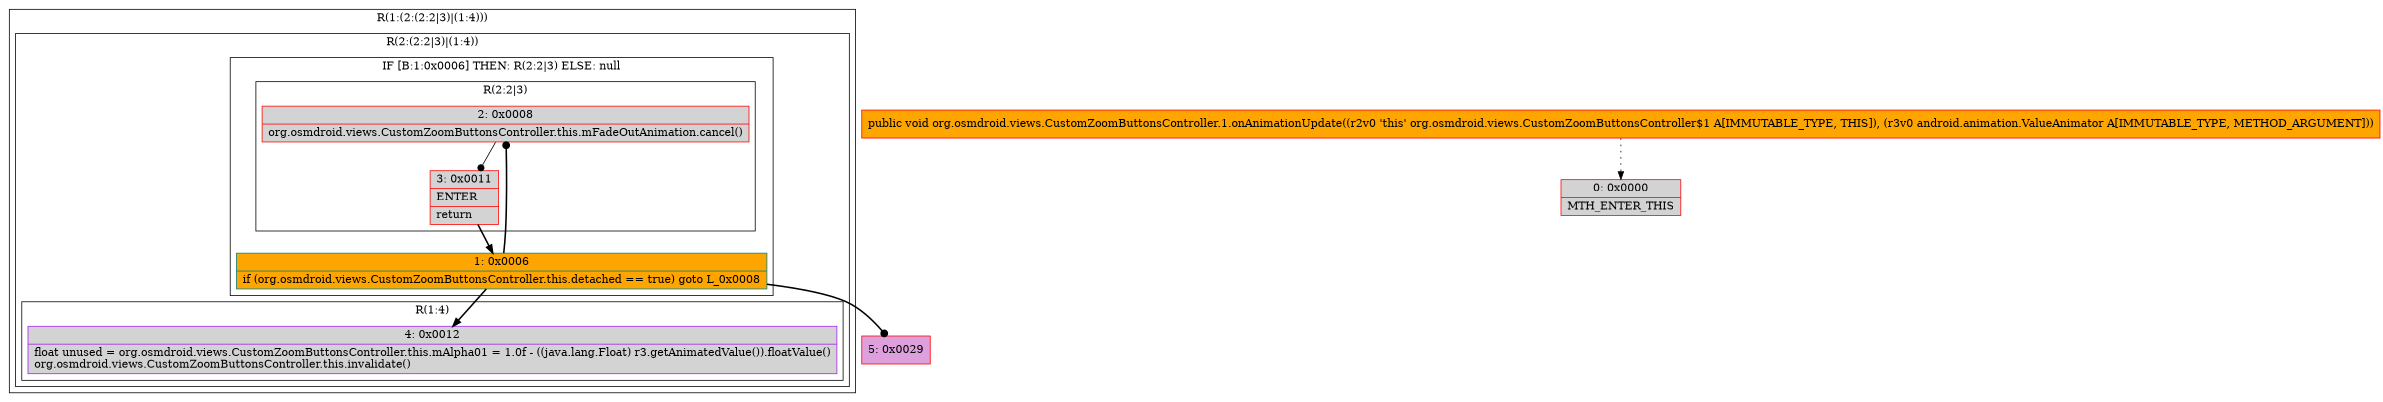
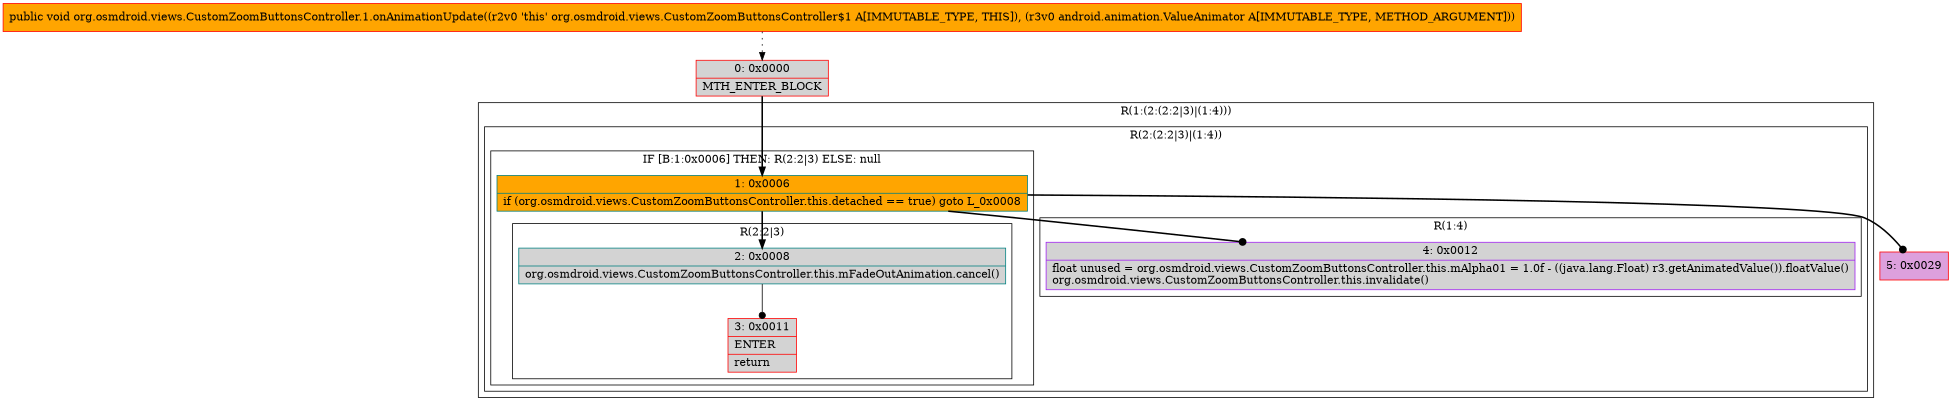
node "2: 0x0008": color red -> teal
edge "1: 0x0006" -> "2: 0x0008": arrowhead dot -> normal
node "0: 0x0000": text "MTH_ENTER_THIS" -> "MTH_ENTER_BLOCK"
edge "3: 0x0011" -> "1: 0x0006": now "0: 0x0000" -> "1: 0x0006"
edge "1: 0x0006" -> "4: 0x0012": arrowhead normal -> dot
